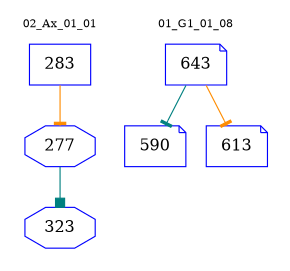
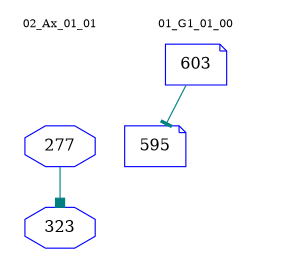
cluster "01_G1_01_08": label "01_G1_01_08" -> "01_G1_01_00"
node "283": removed
node "643": label "643" -> "603"
node "590": label "590" -> "595"
node "613": removed
